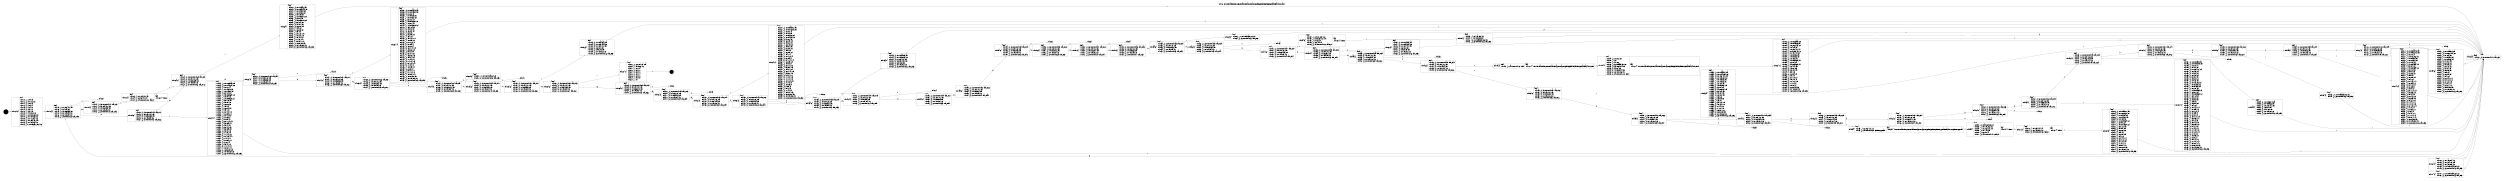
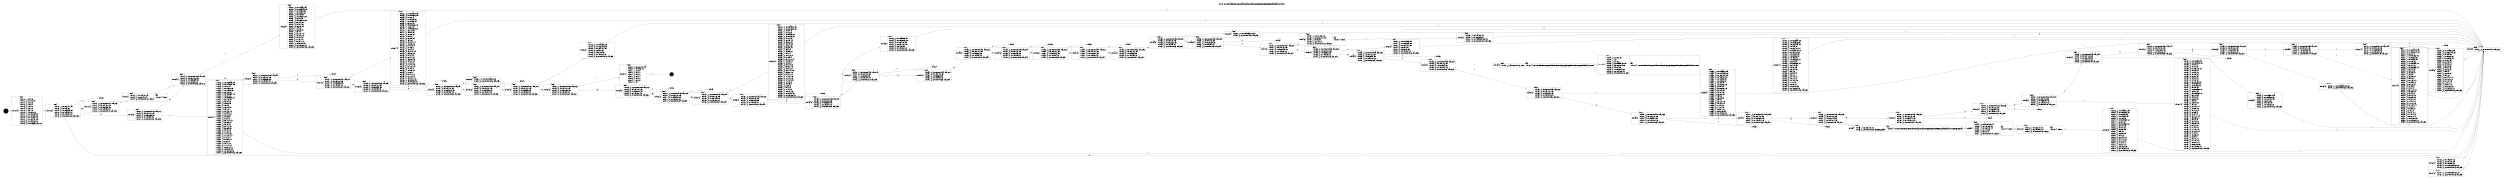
node "0x40221d": added
